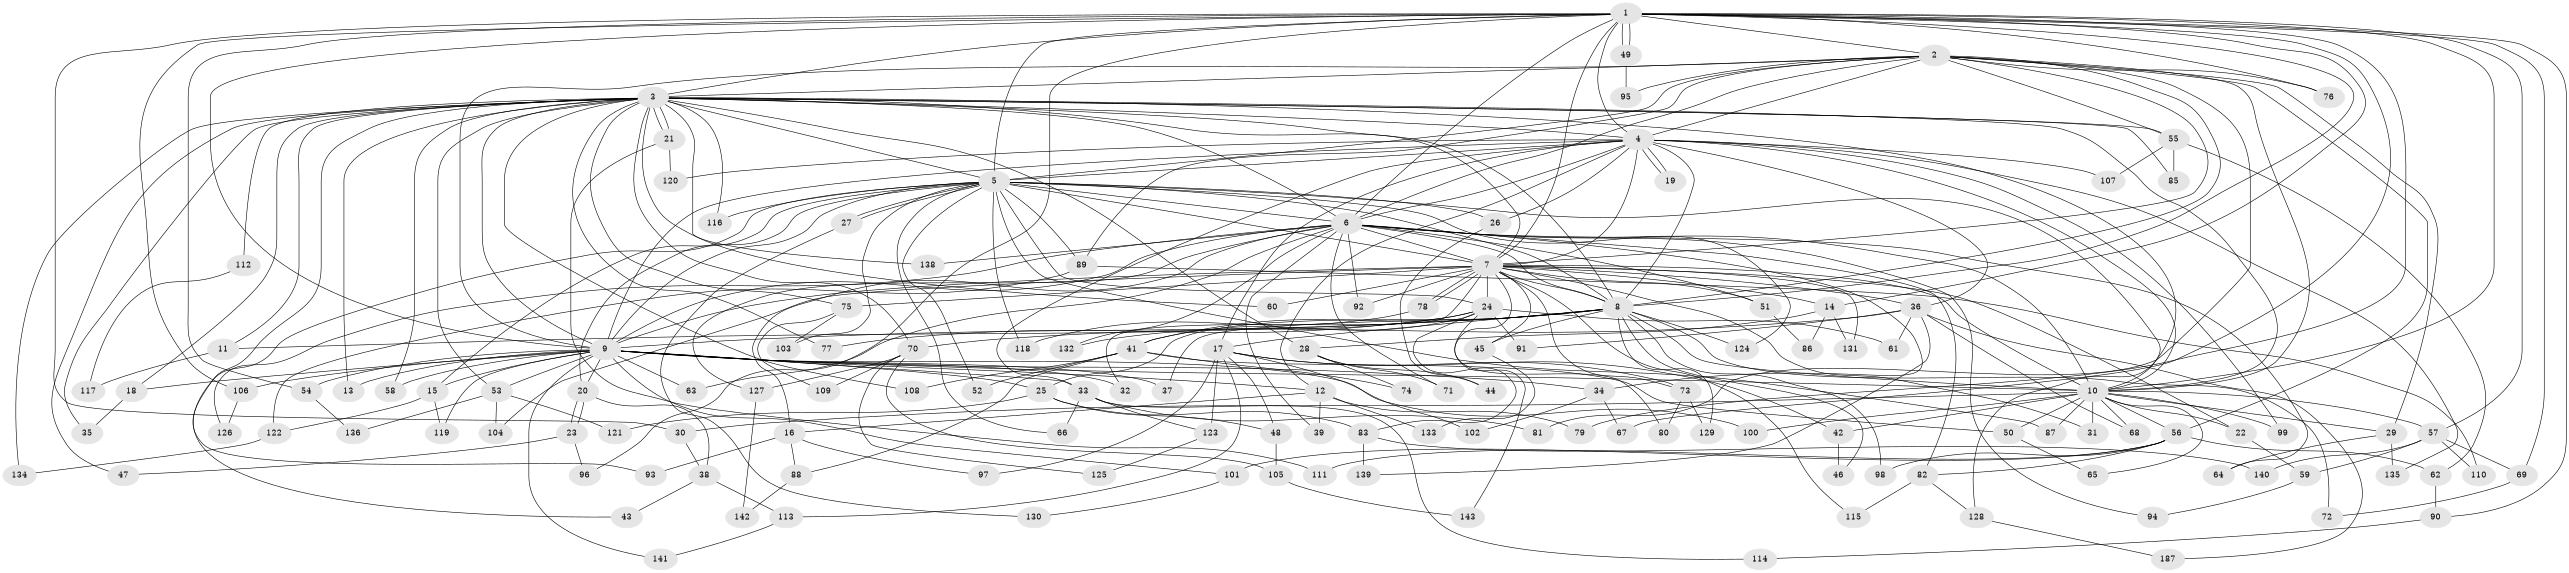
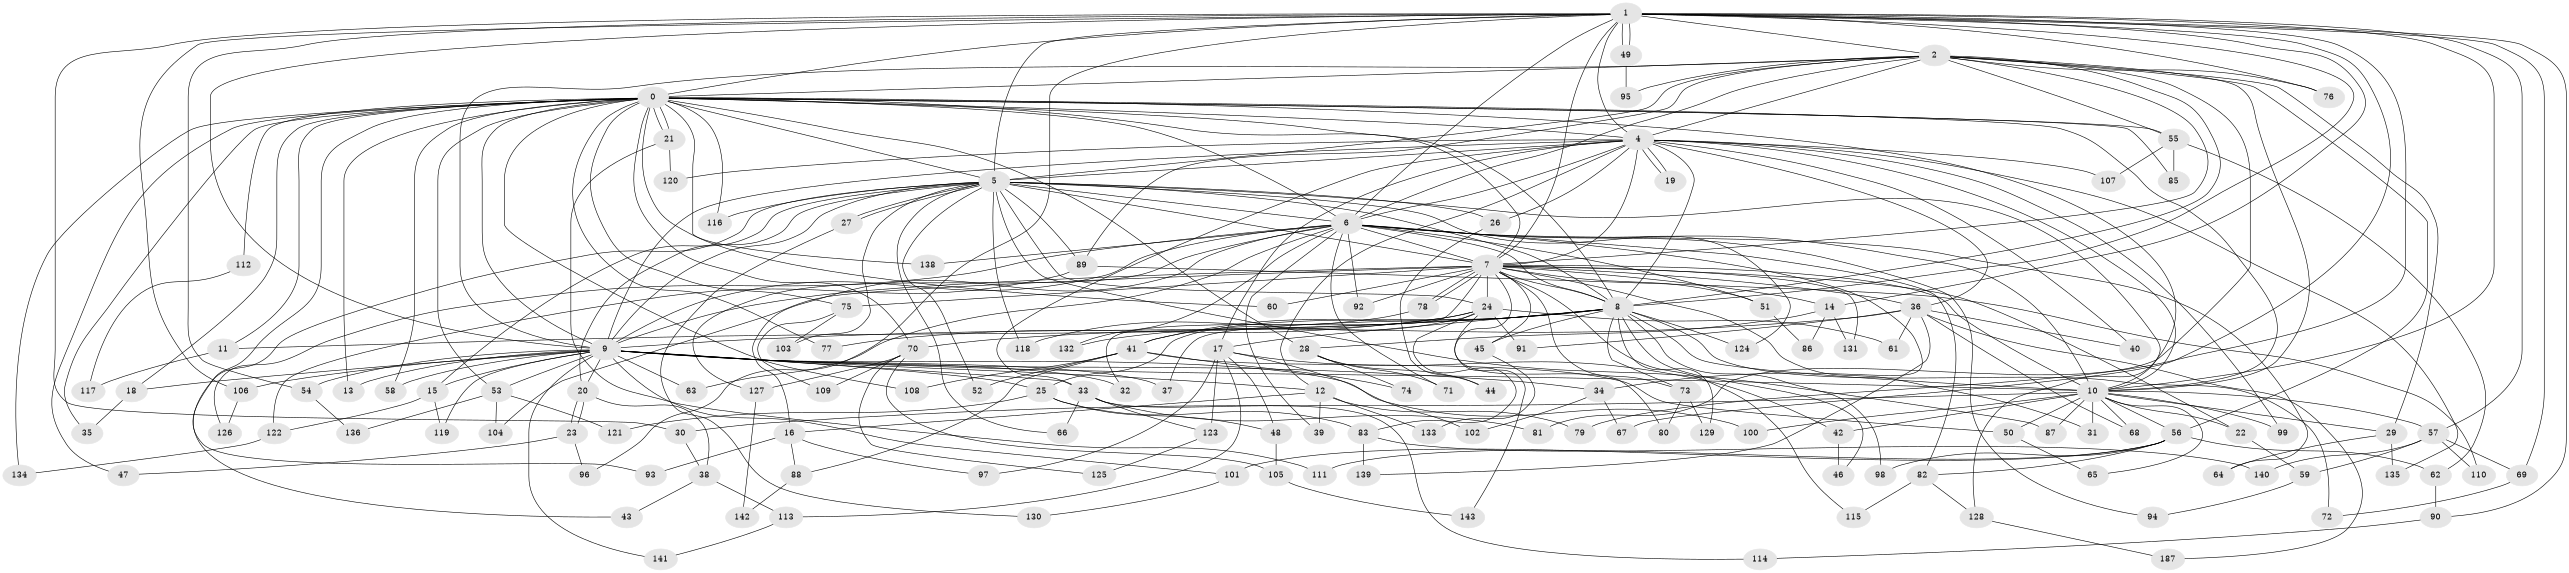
node "3": label "3" -> "0"
node "40": added
edge "17" -- "73": now "8" -- "73"
